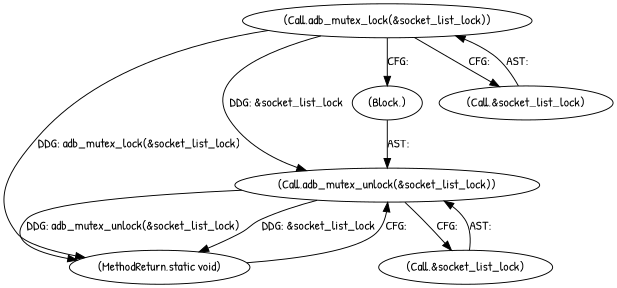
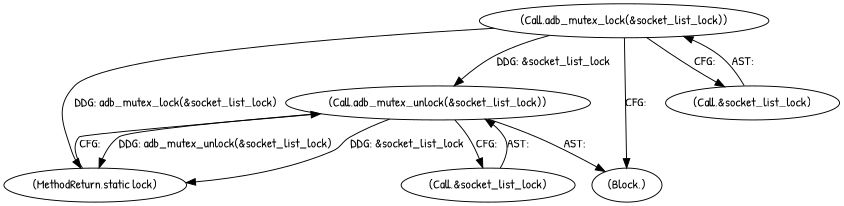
edge "(Block,)" -> "(Call,adb_mutex_unlock(&socket_list_lock))": reversed
node "(MethodReturn,static void)": label "(MethodReturn,static void)" -> "(MethodReturn,static lock)"
